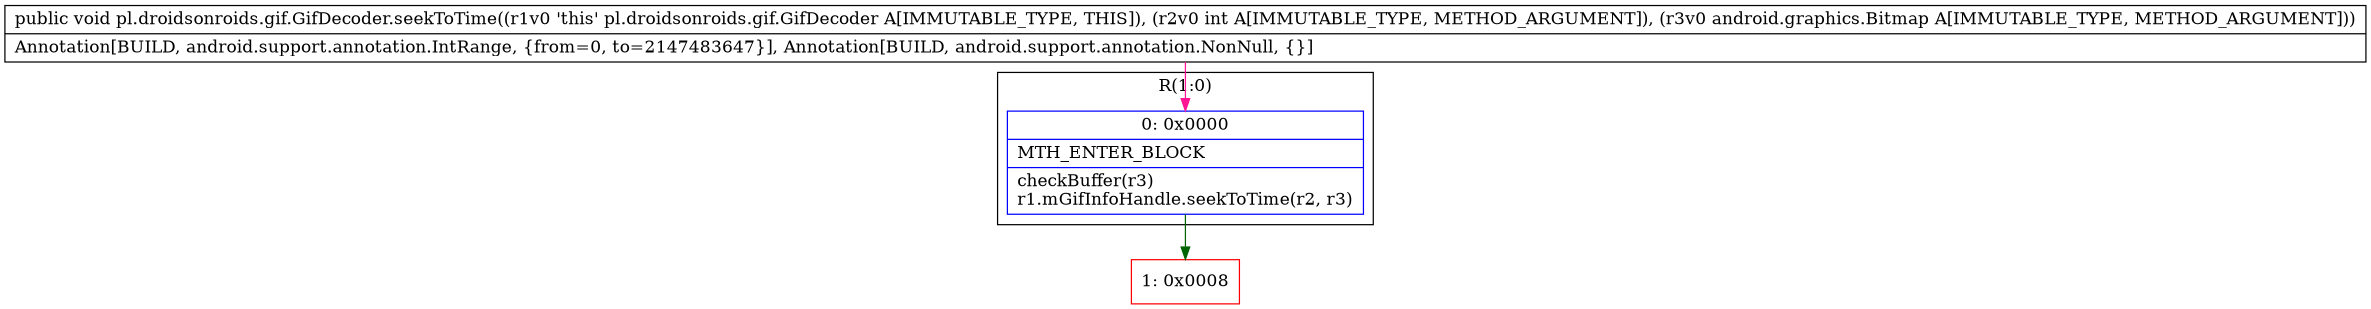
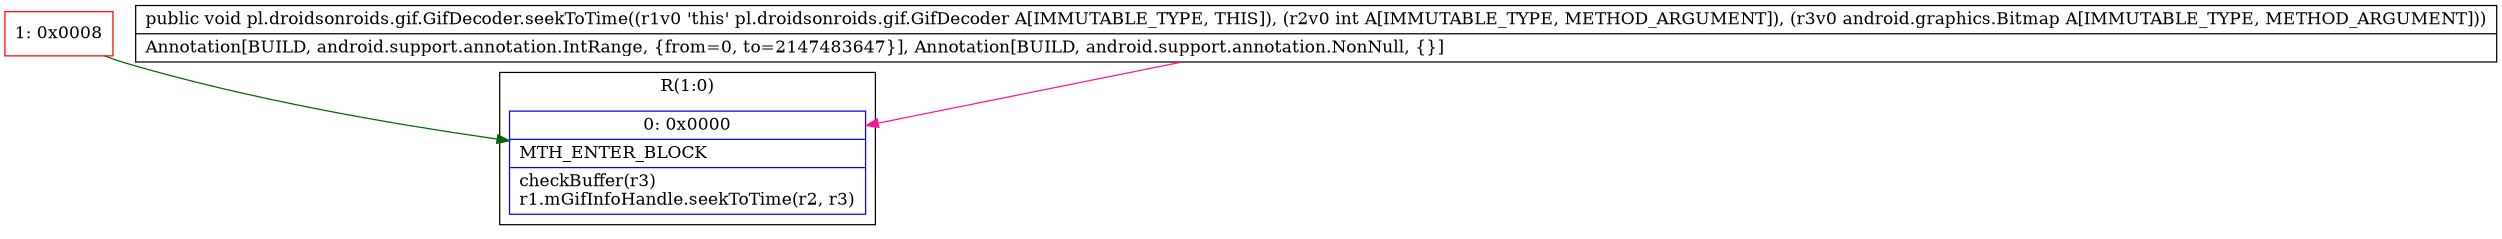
edge "0: 0x0000" -> "1: 0x0008": reversed
